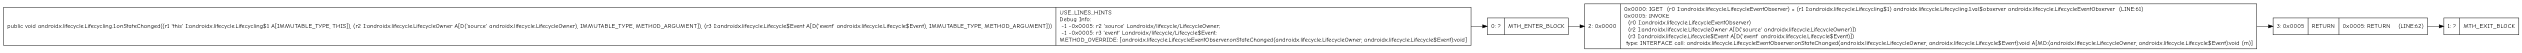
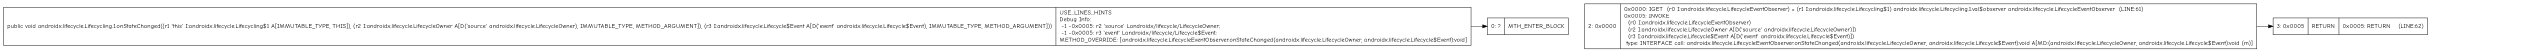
edge "0: ?" -> "2: 0x0000": removed
node "1: ?": removed
